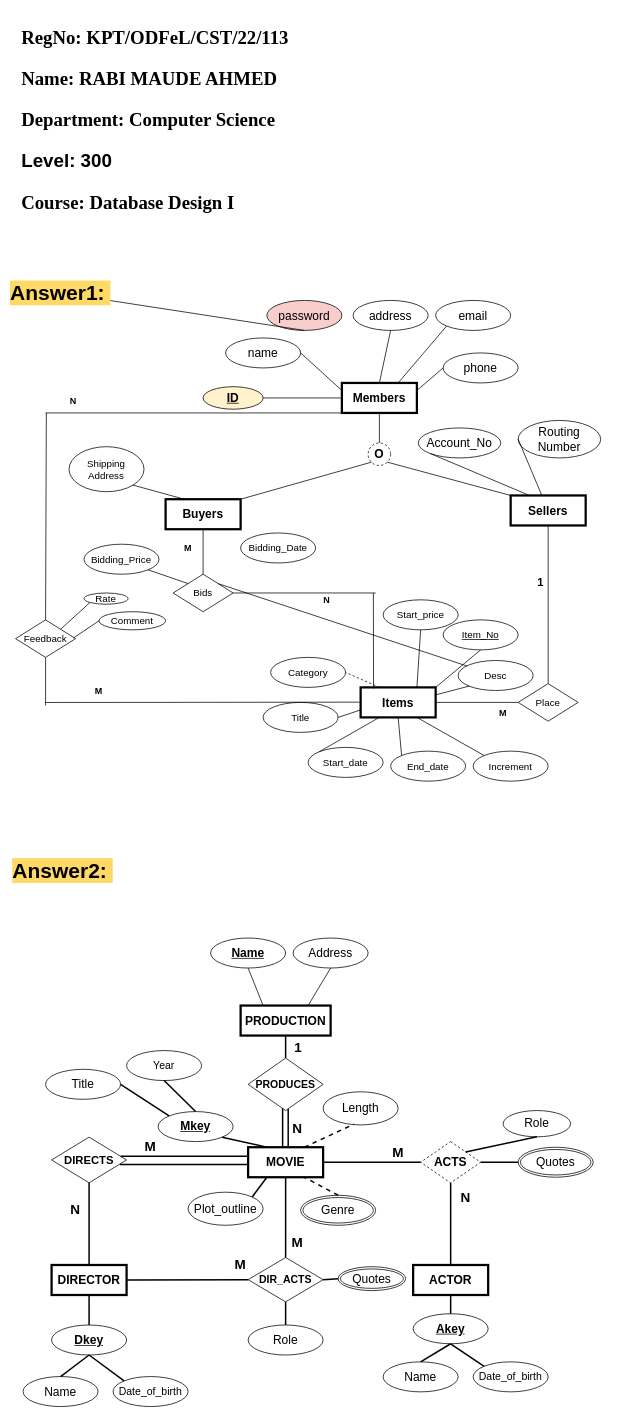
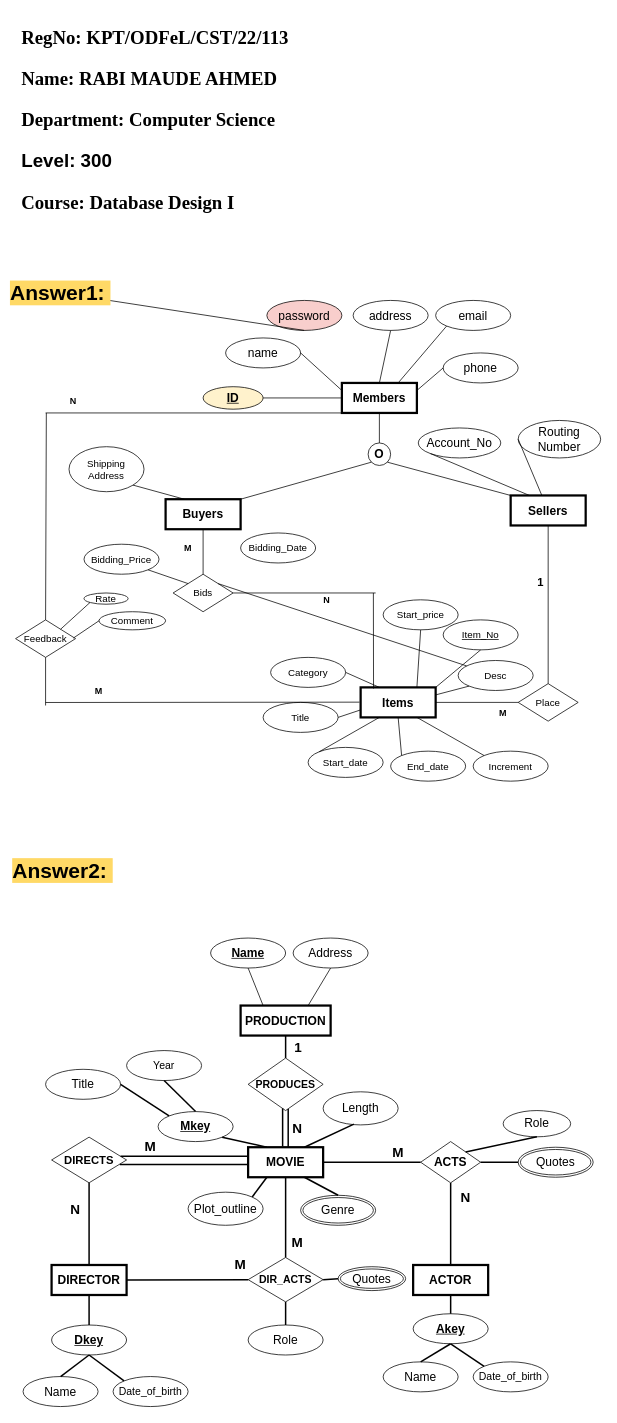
node "O": style dashed -> solid
edge "Category" -- "Items": style dashed -> solid
edge "Length" -- "MOVIE": style dashed -> solid
node "ACTS": style dashed -> solid
edge "MOVIE" -- "Genre": style dashed -> solid
